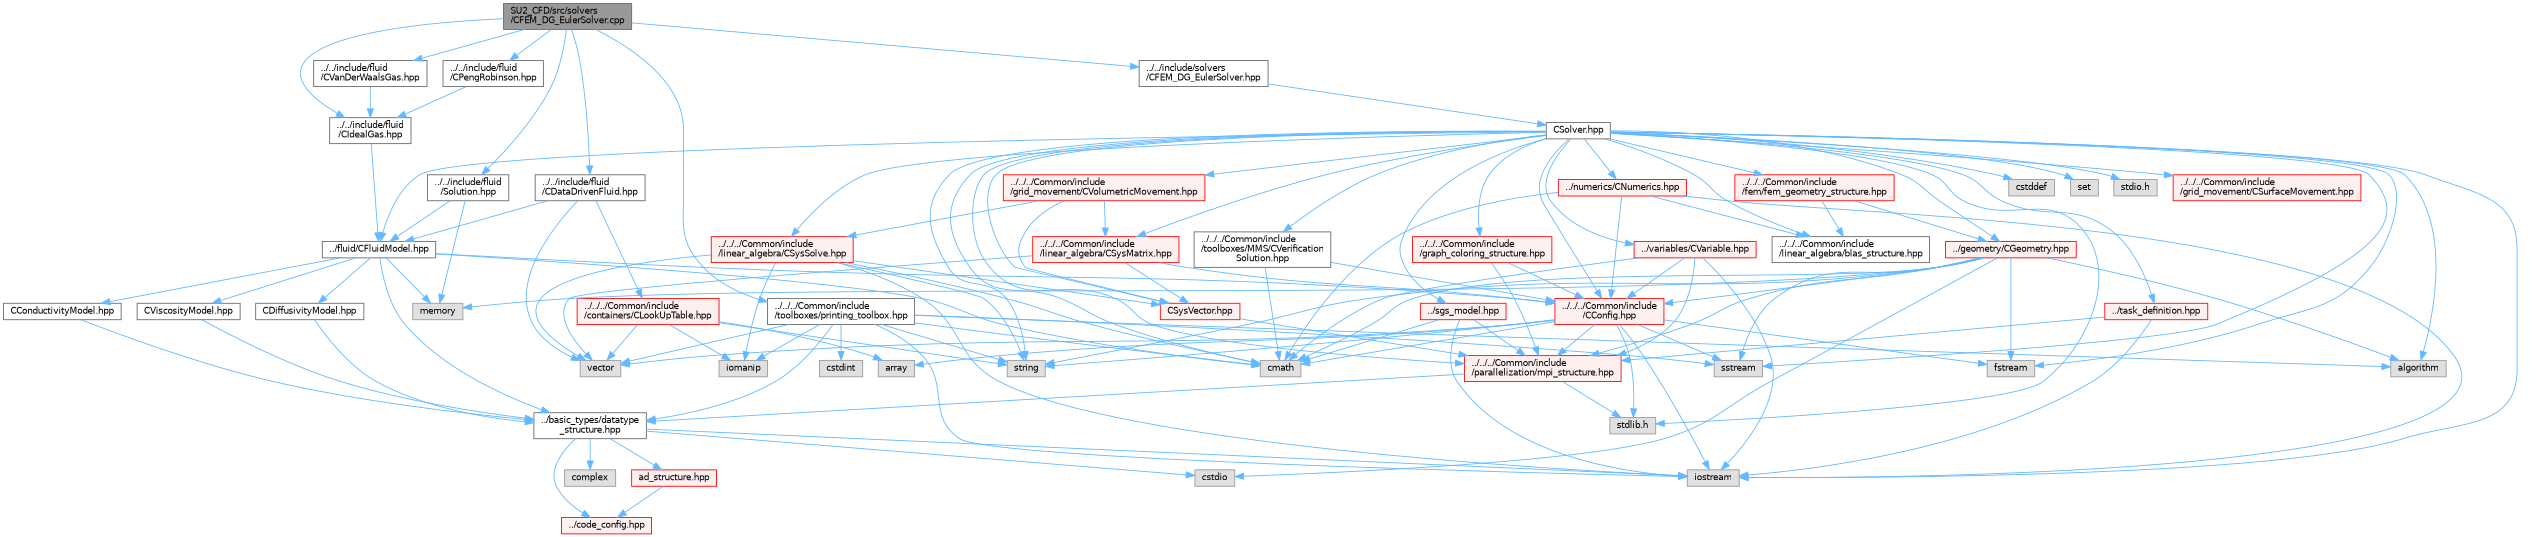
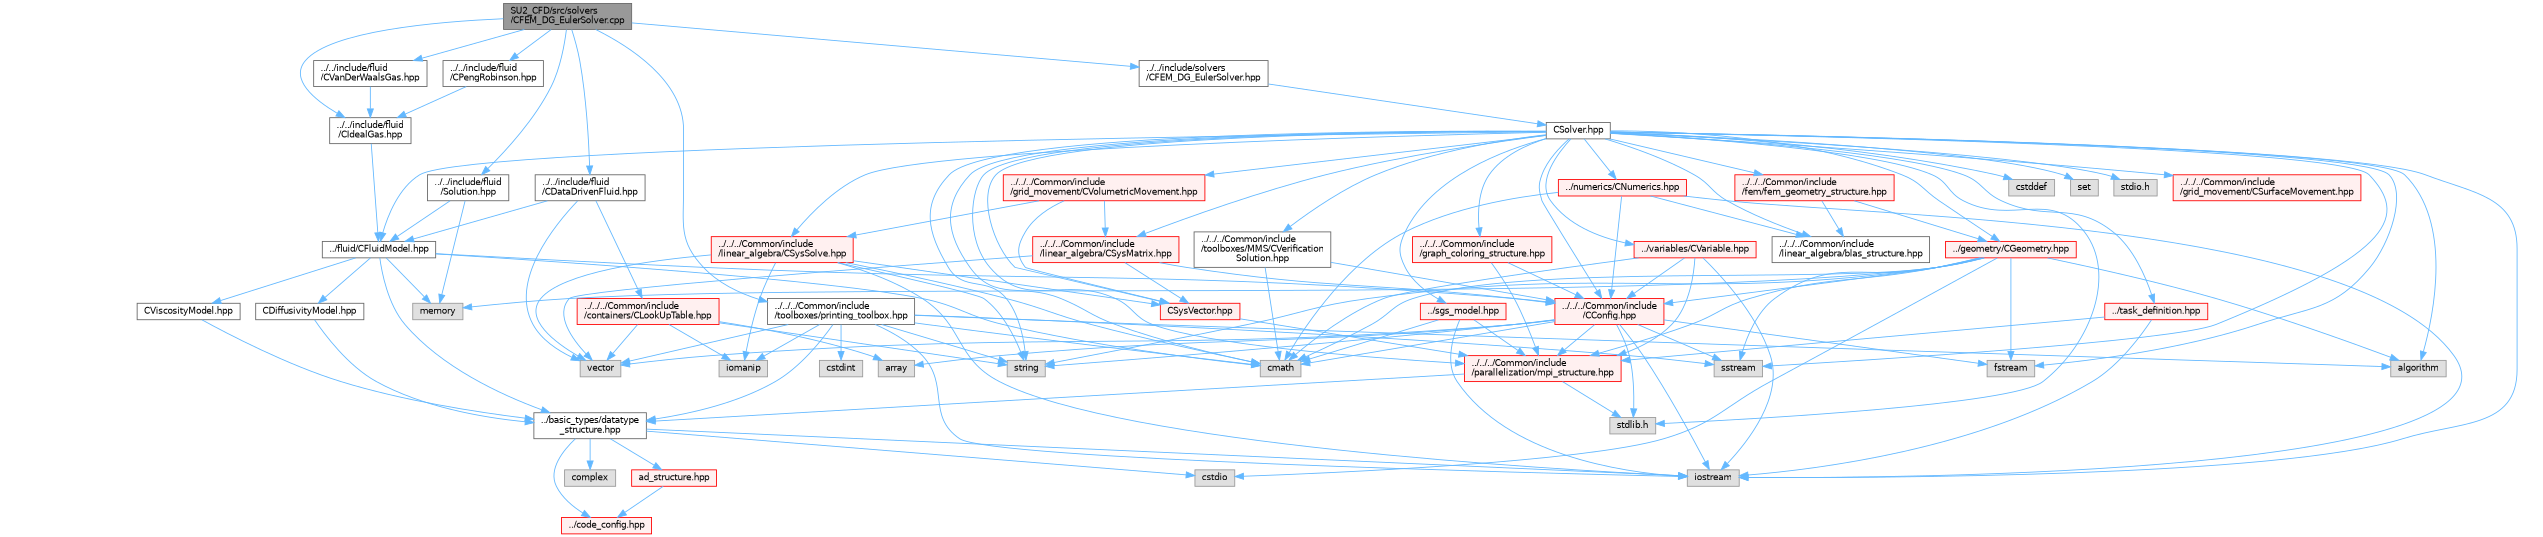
node "CConductivityModel.hpp": removed
